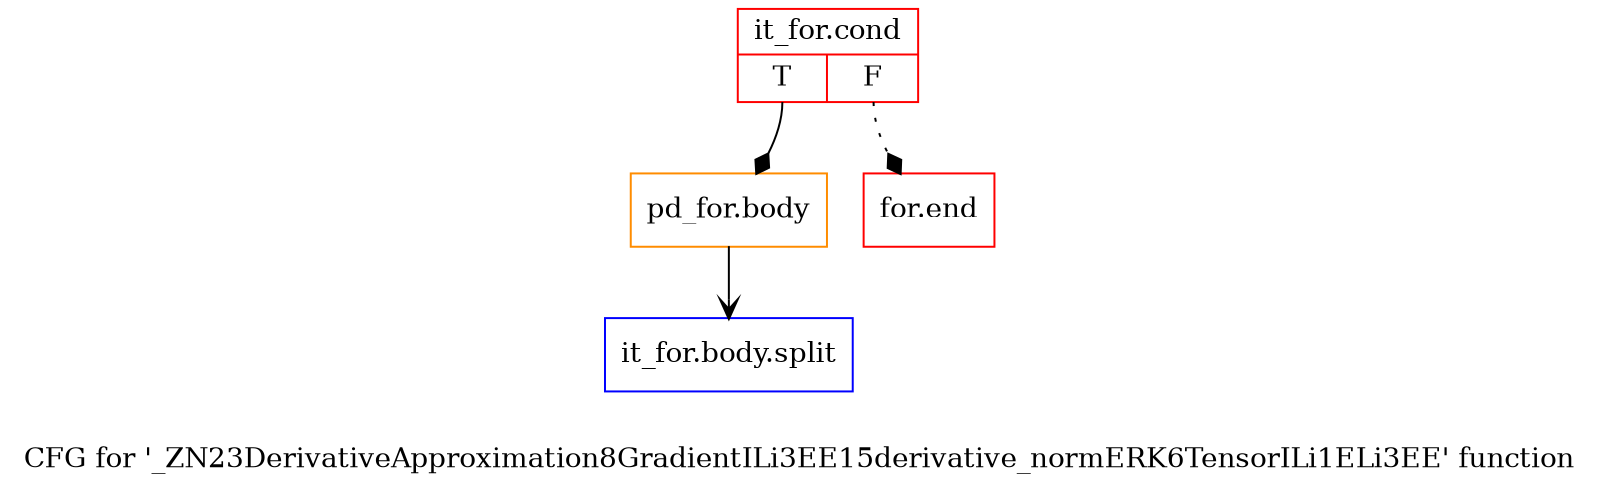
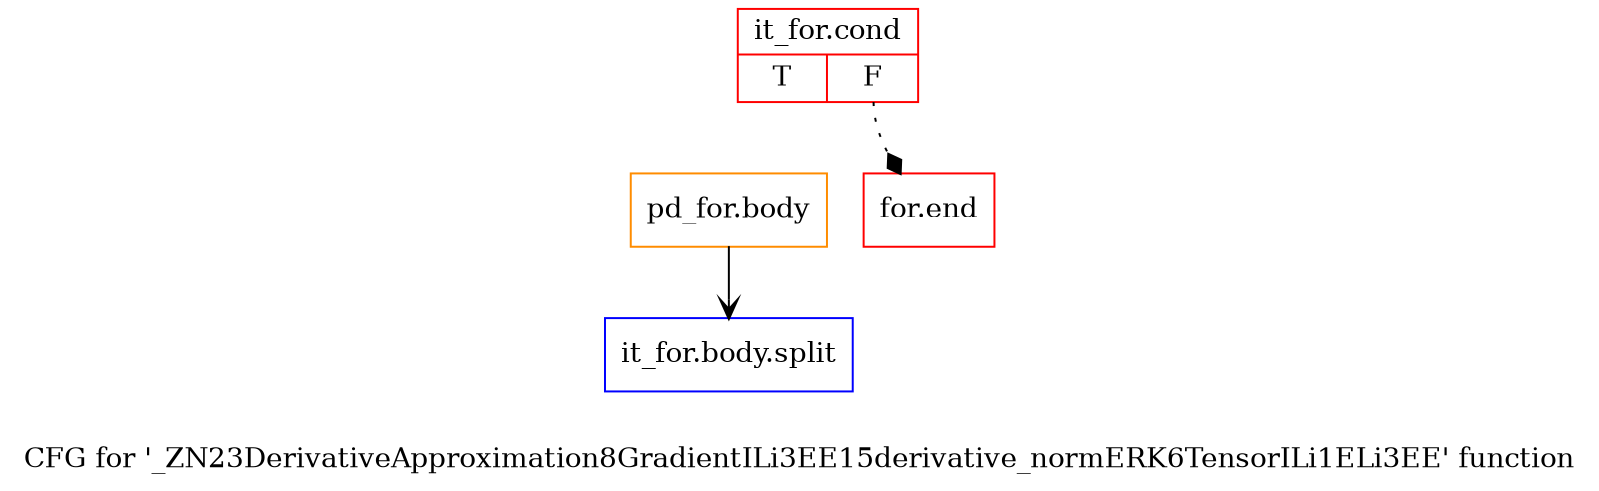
edge "it_for.cond" -> "pd_for.body": removed
